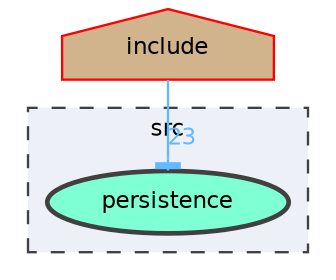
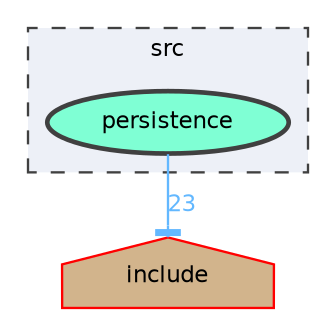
edge "include" -> "persistence": reversed
